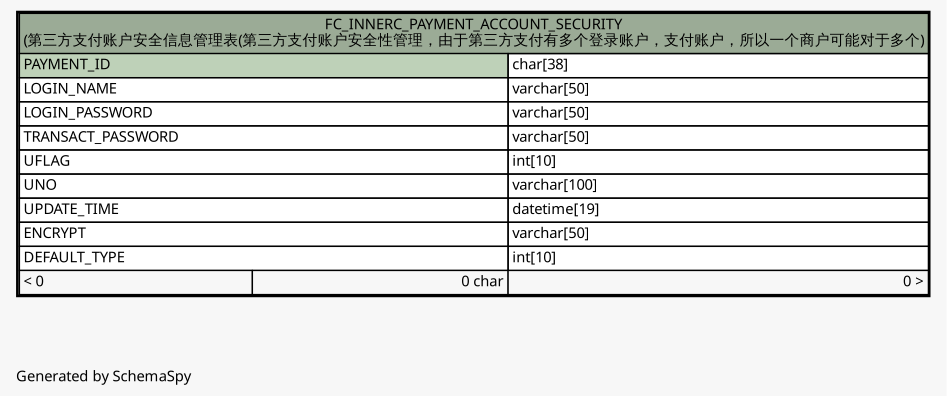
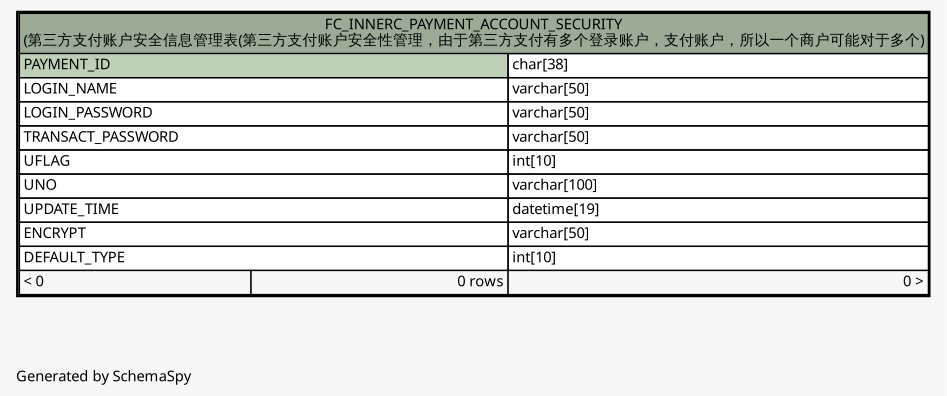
node "FC_INNERC_PAYMENT_ACCOUNT_SECURITY": text "0 char" -> "0 rows"
